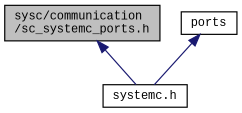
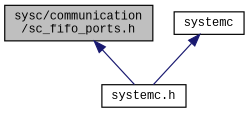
node "sysc/communication /sc_systemc_ports.h": label "sysc/communication /sc_systemc_ports.h" -> "sysc/communication /sc_fifo_ports.h"
node "ports": label "ports" -> "systemc"
